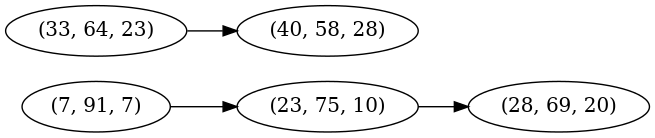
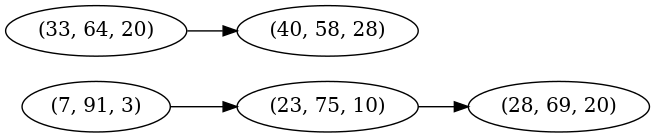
node "(33, 64, 23)": label "(33, 64, 23)" -> "(33, 64, 20)"
node "(7, 91, 7)": label "(7, 91, 7)" -> "(7, 91, 3)"
